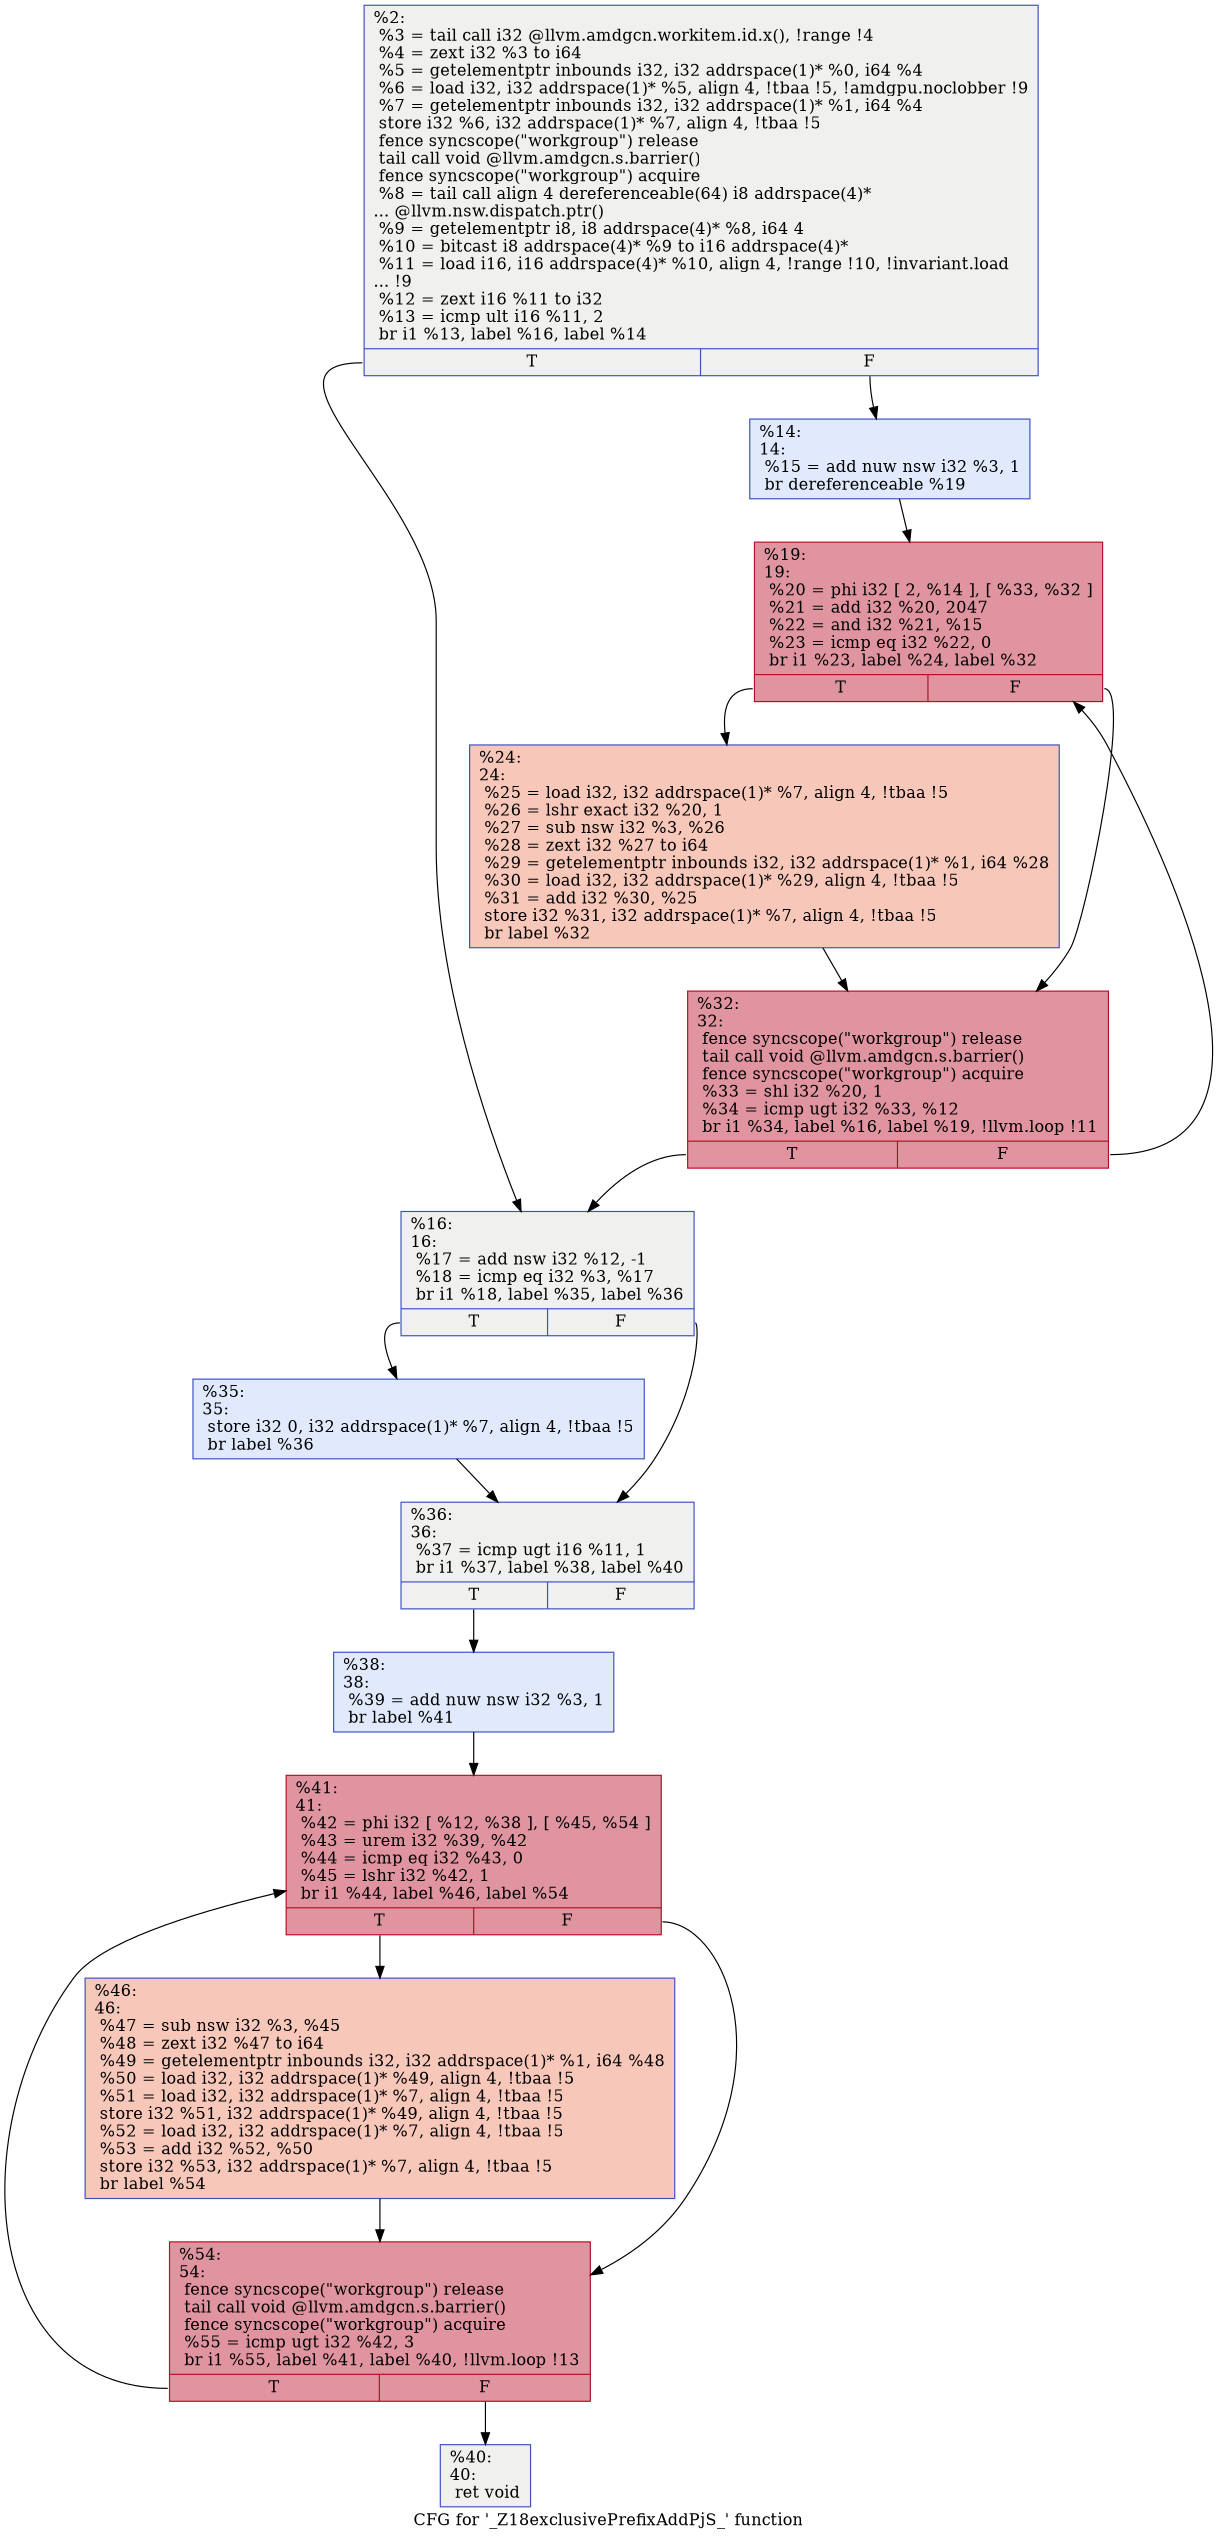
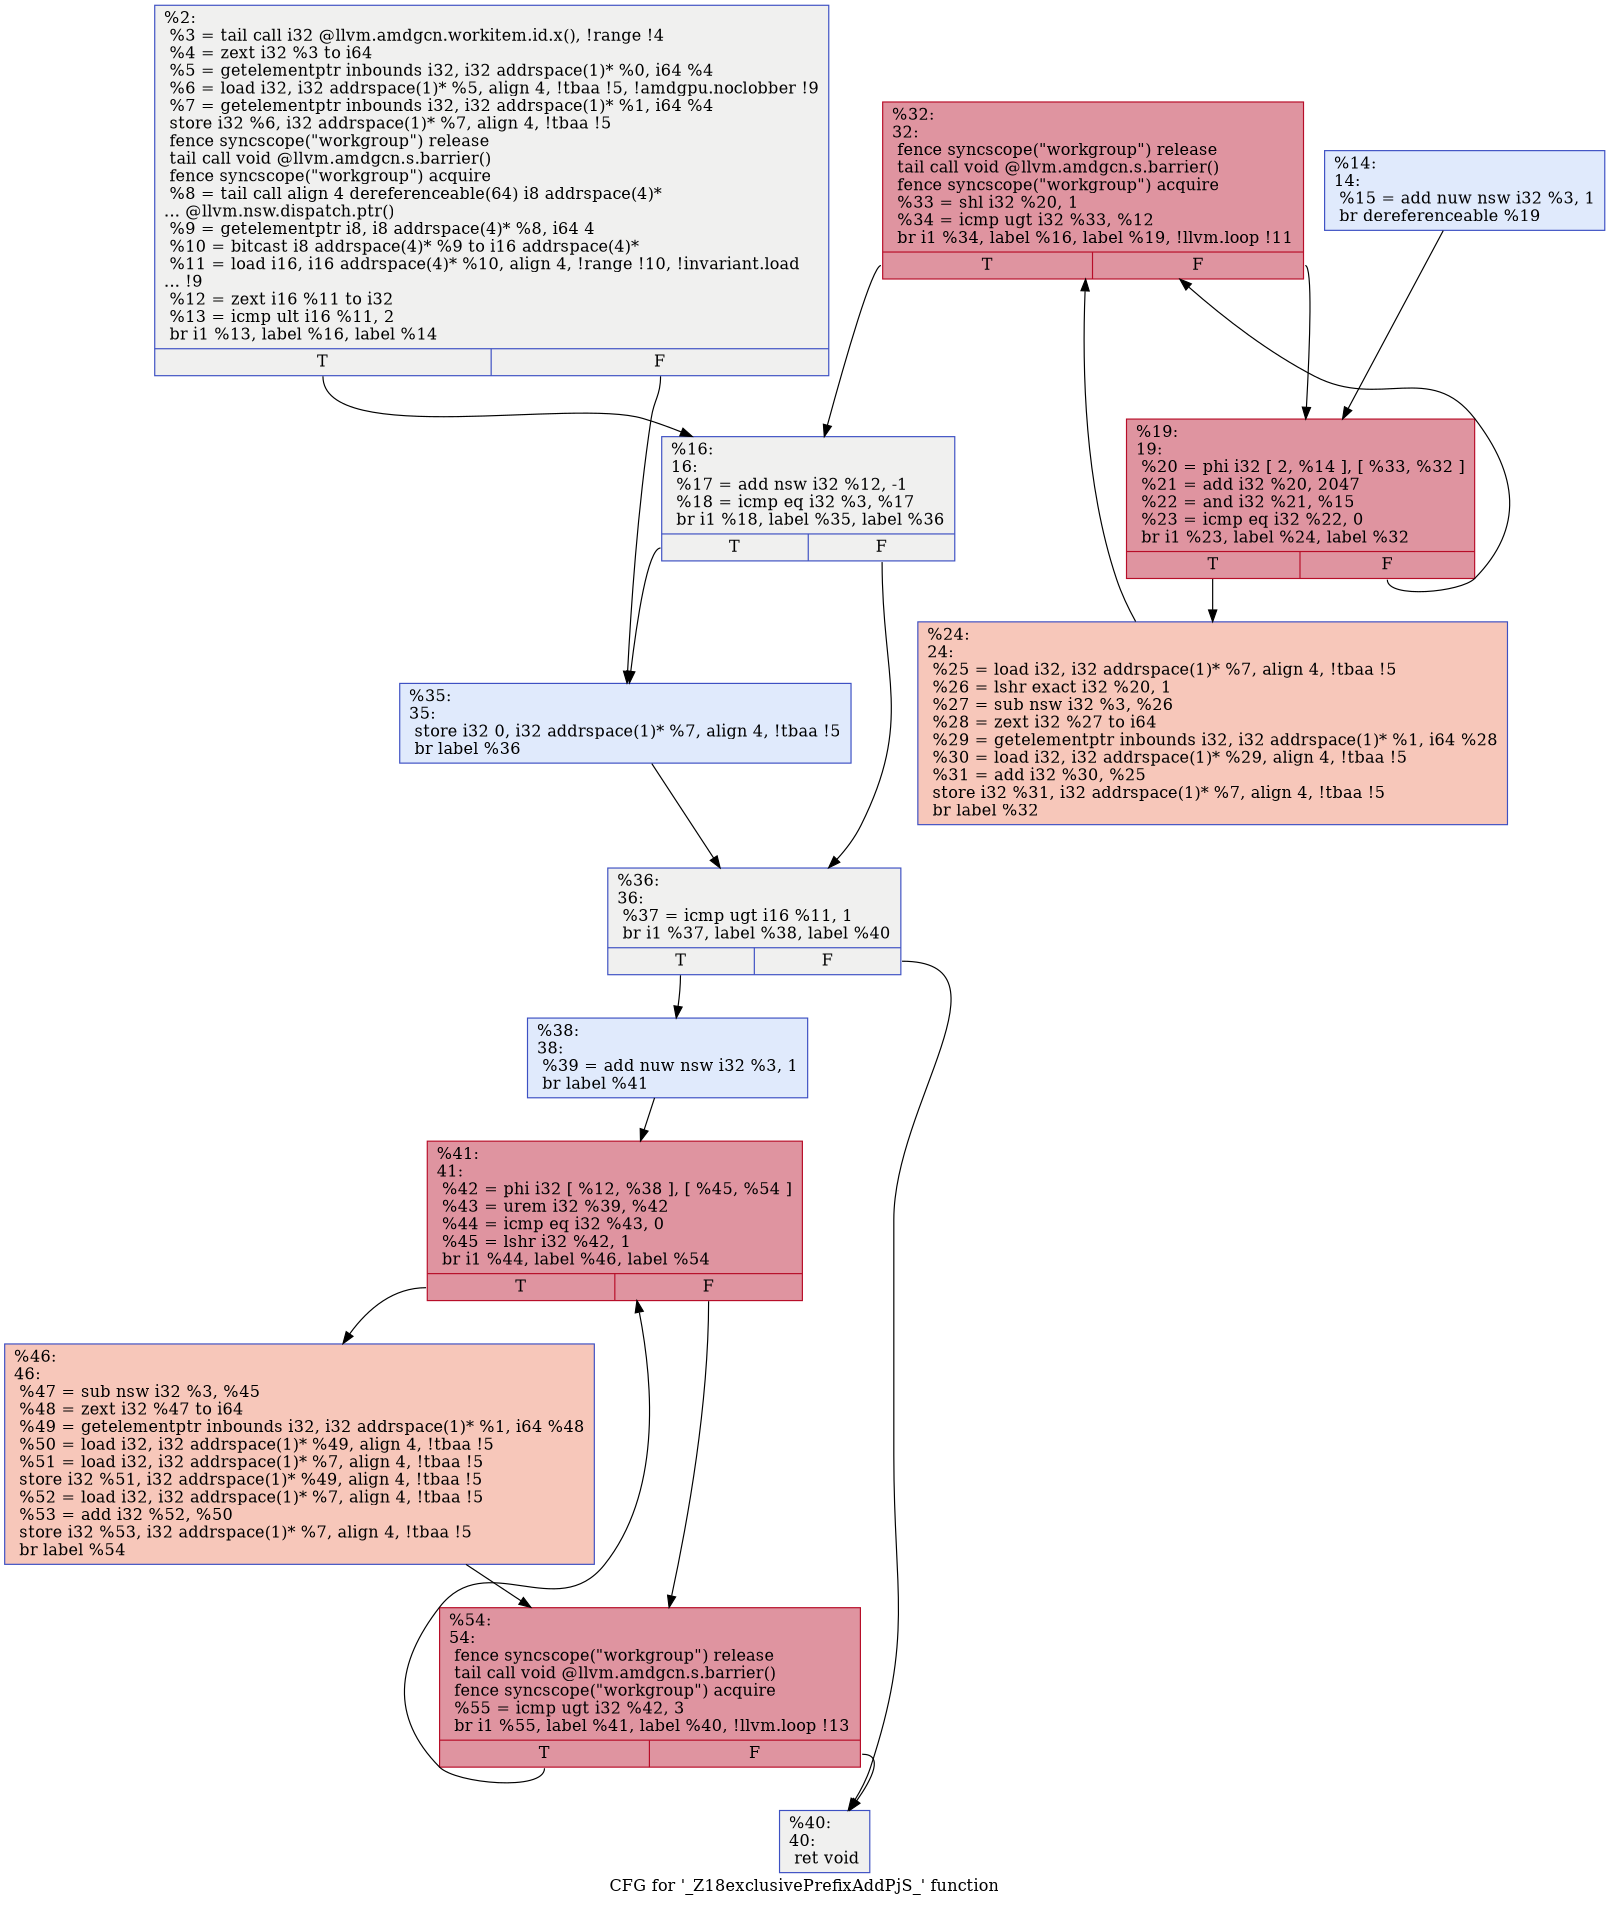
edge "%2:" -> "%14:": now "%2:" -> "%35:"
edge "%36:" -> "%40:": added
